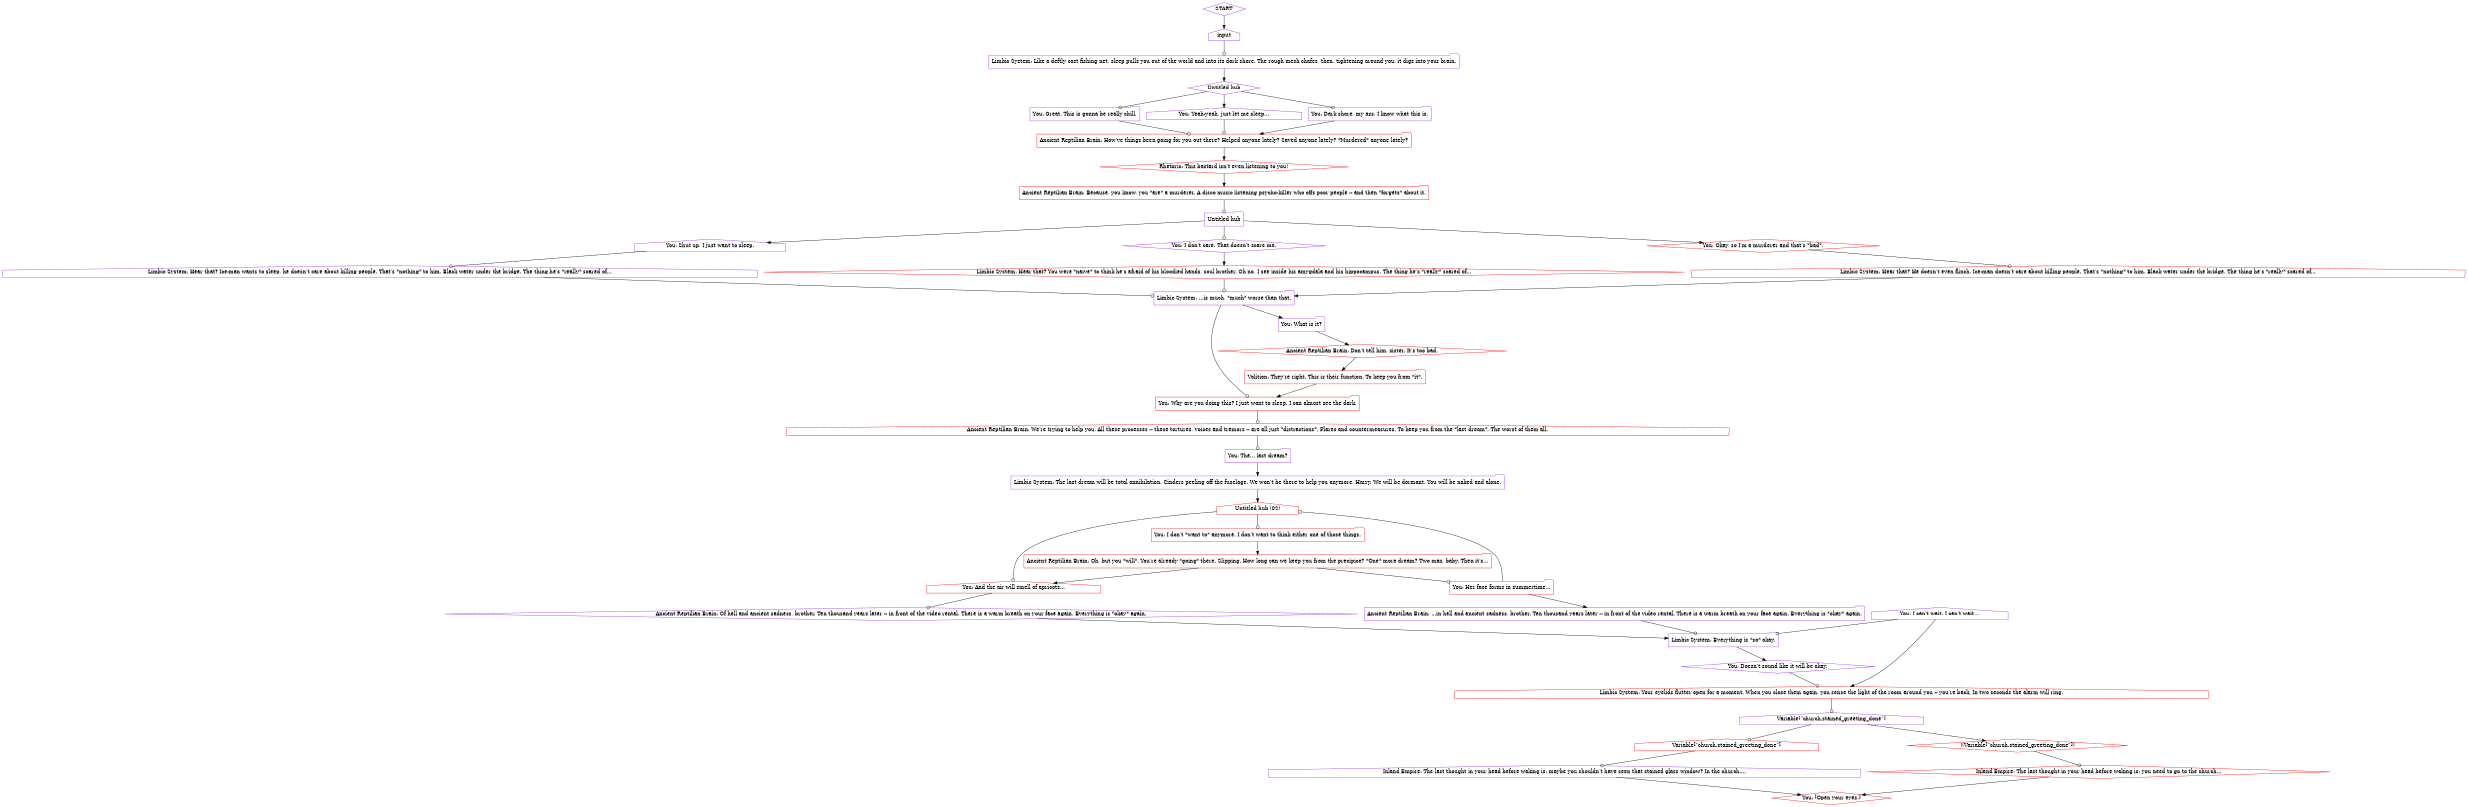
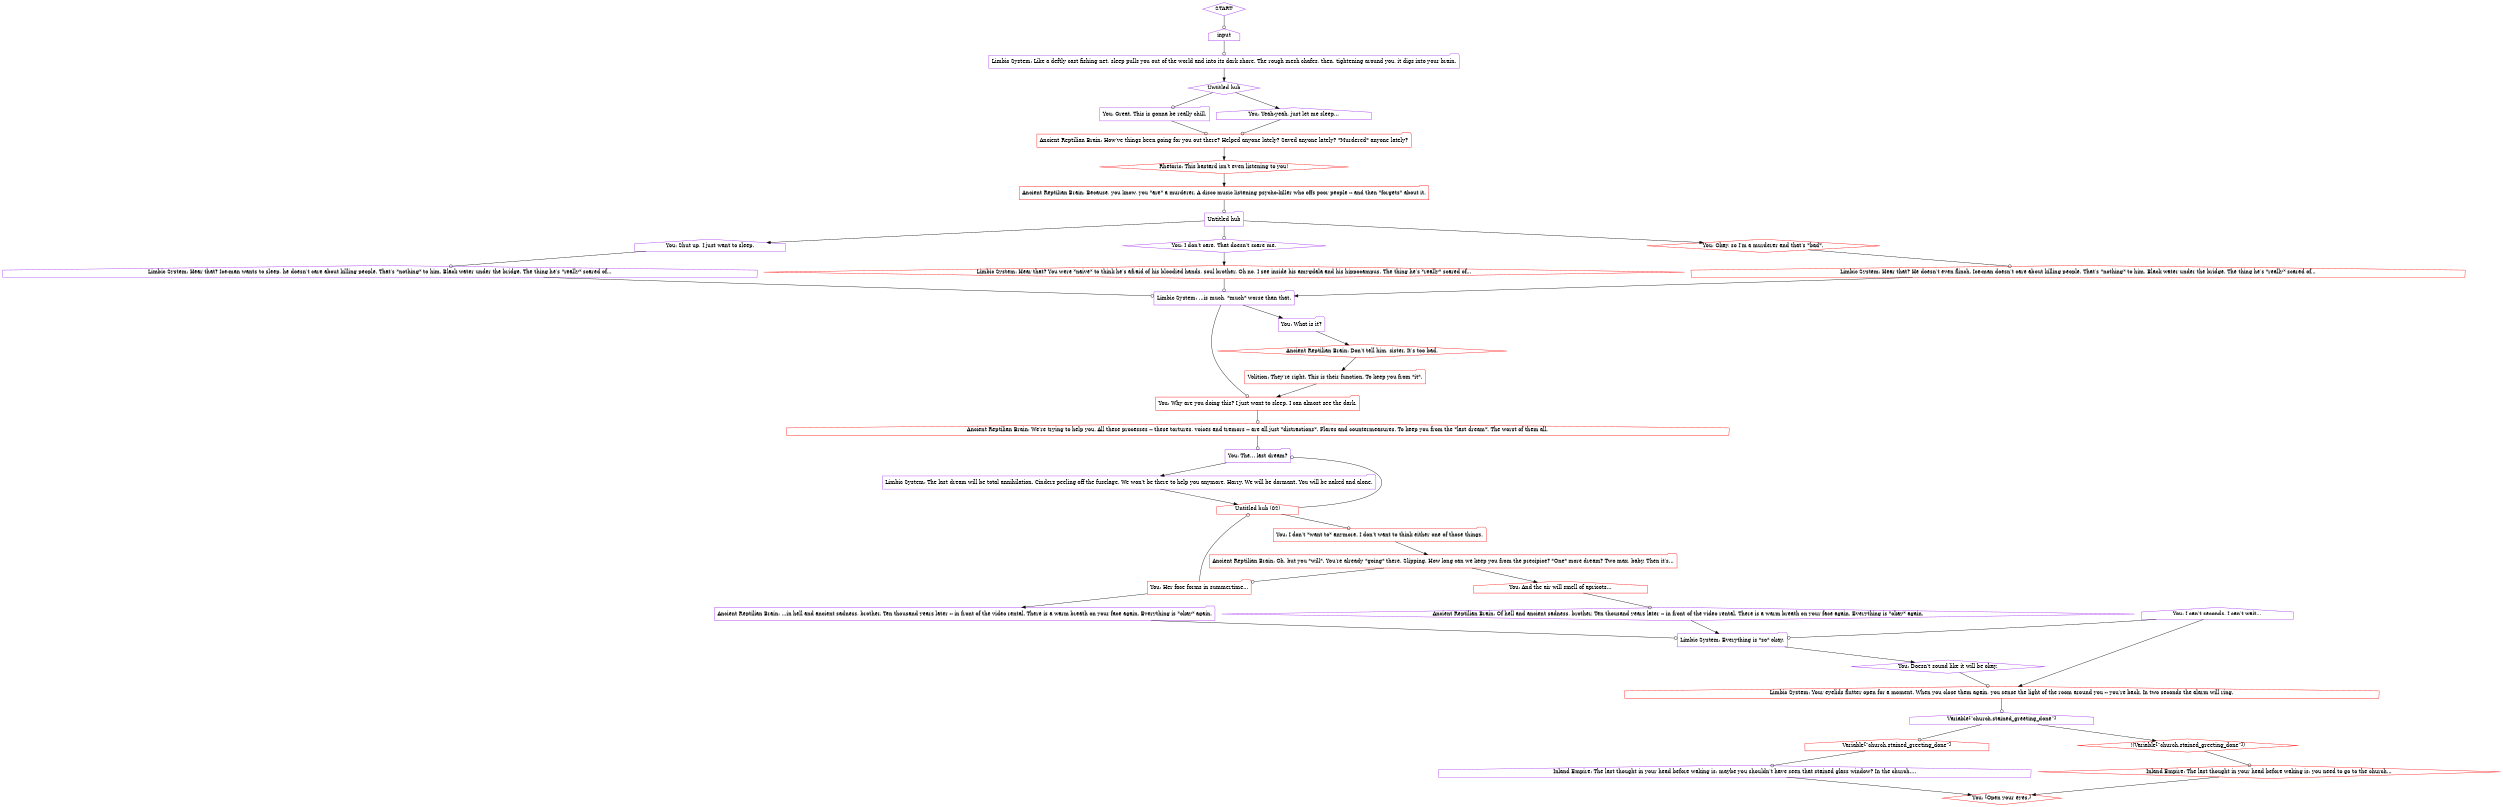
edge "START" -> "input": arrowhead normal -> odot
node "You: Dark shore, my ass. I know what this is.": removed
edge "Untitled hub (02)" -> "You: And the air will smell of apricots...": now "Untitled hub (02)" -> "You: The... last dream?"
node "You: I can't wait. I can't wait...": label "You: I can't wait. I can't wait..." -> "You: I can't seconds. I can't wait..."
